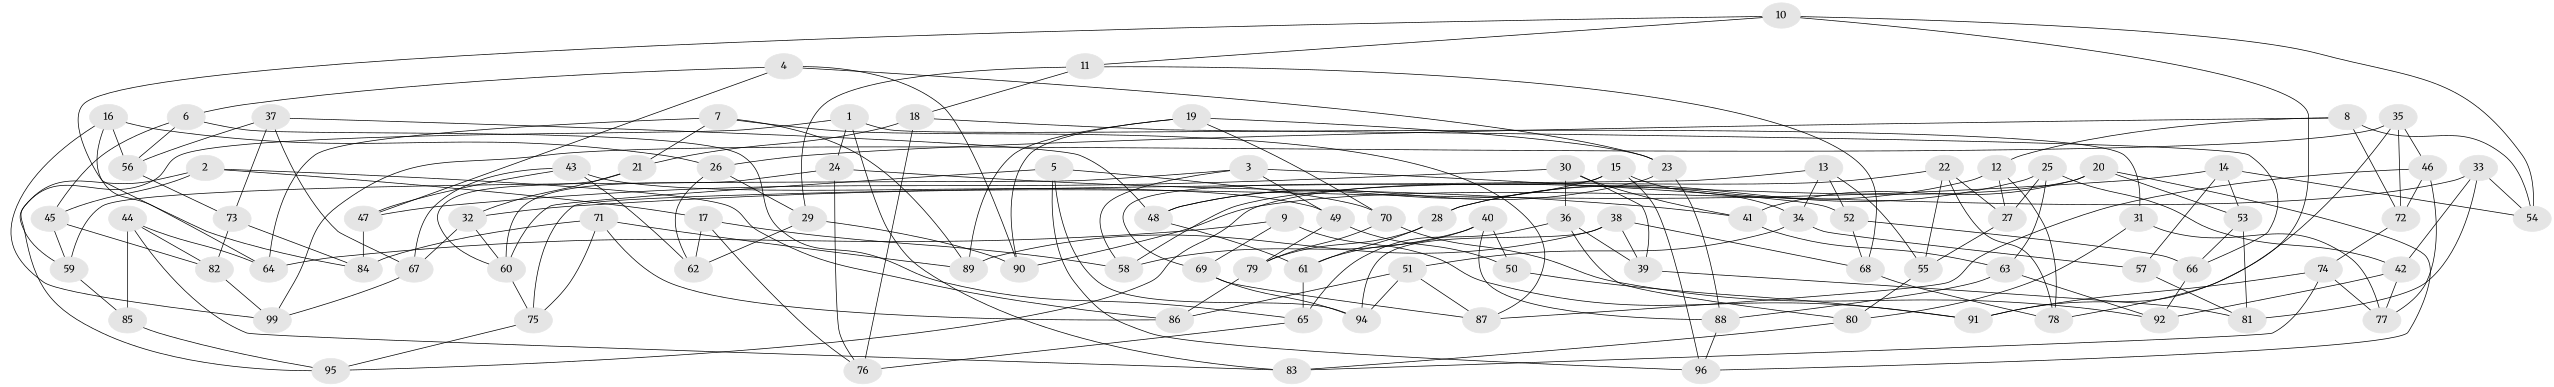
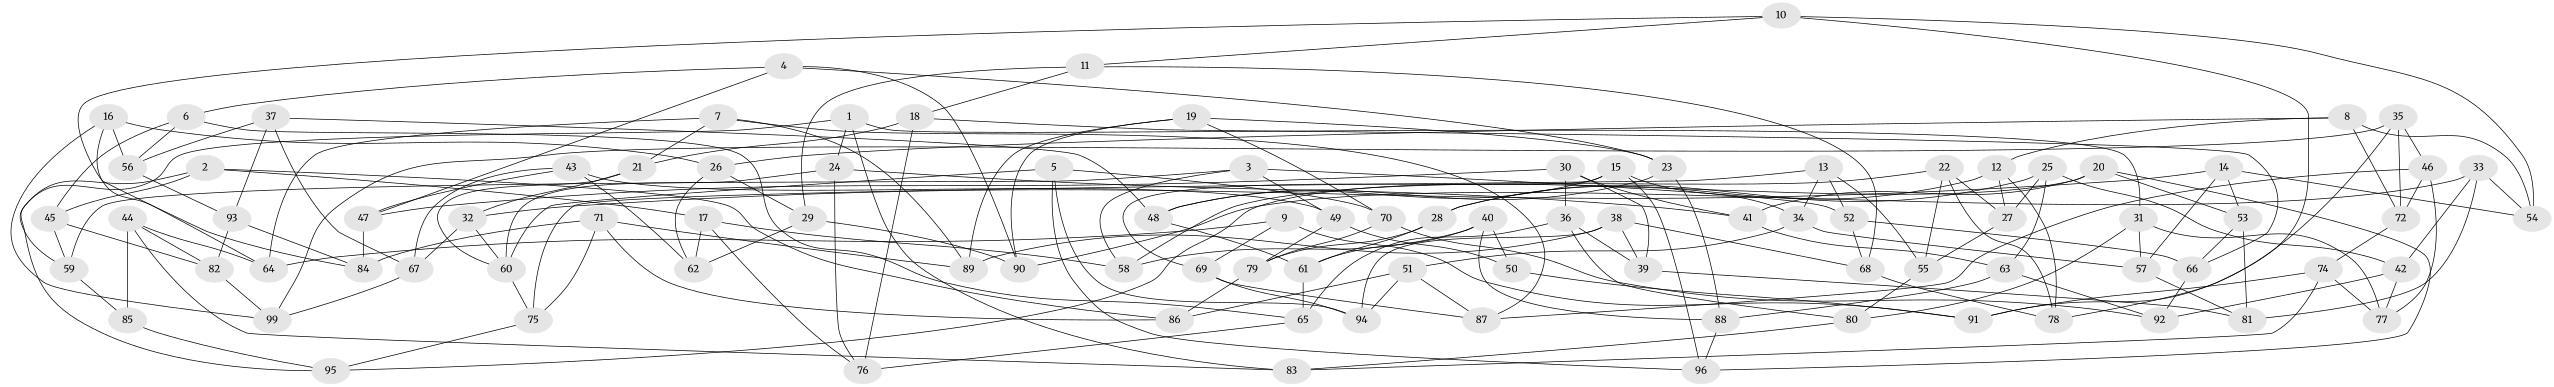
node "73": label "73" -> "93"
edge "31" -- "57": added
